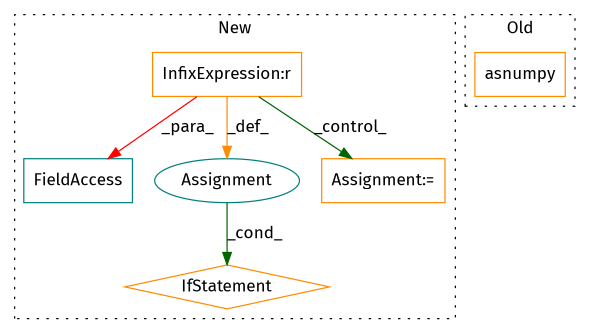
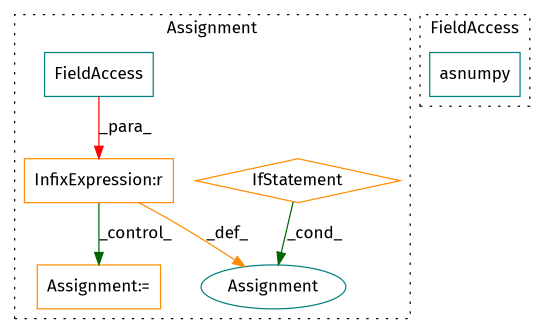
cluster "New": label "New" -> "Assignment"
cluster "Old": label "Old" -> "FieldAccess"
node "asnumpy": color darkorange -> teal
edge "InfixExpression:r" -> "FieldAccess": reversed
edge "Assignment" -> "IfStatement": reversed
